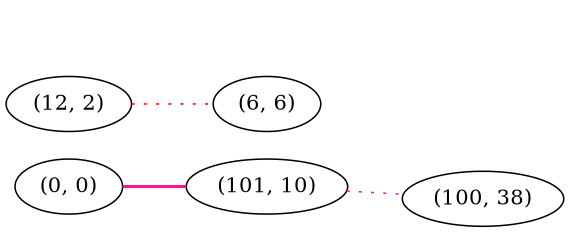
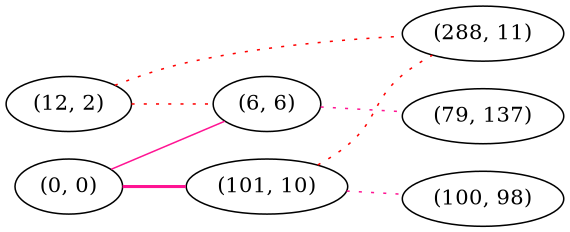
node "(288, 11)": added
node "(79, 137)": added
edge "(6, 6)" -- "(0, 0)": added
node "(100, 38)": label "(100, 38)" -> "(100, 98)"
